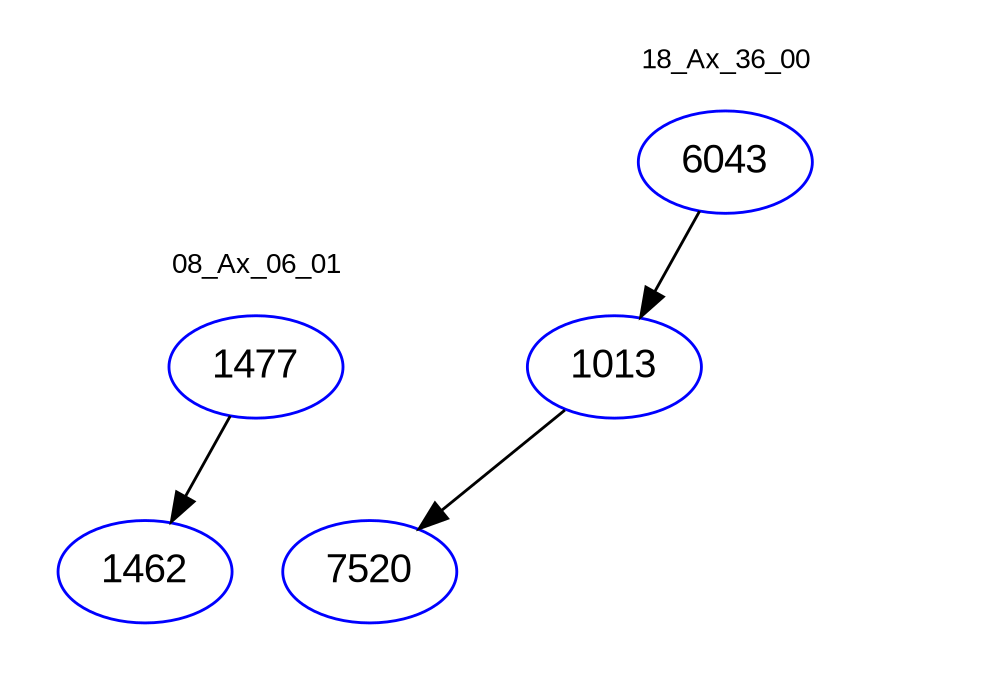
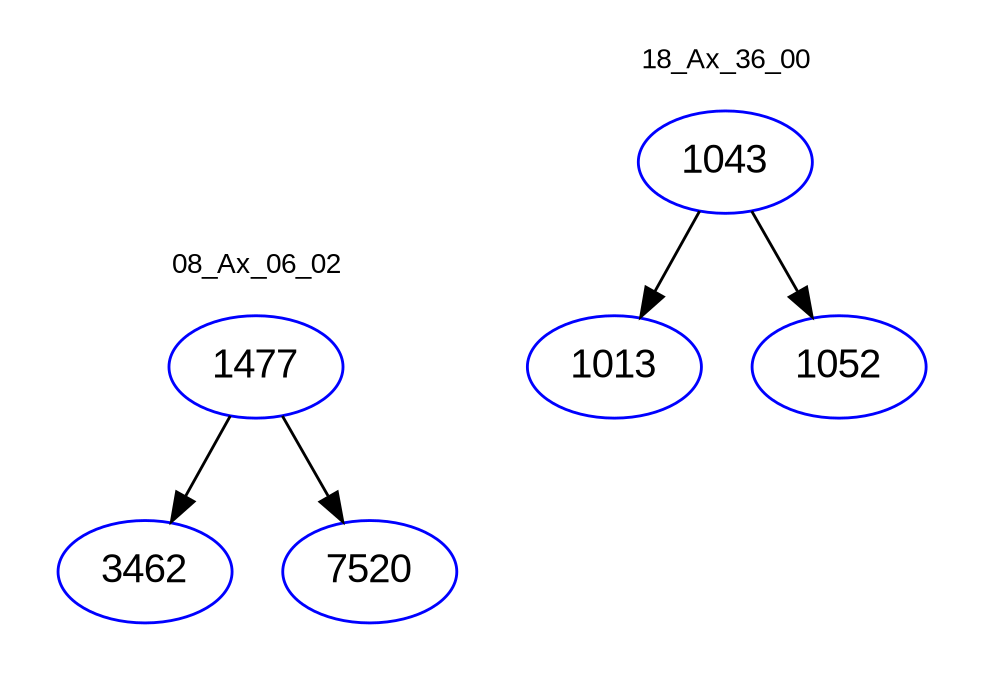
node "6043": label "6043" -> "1043"
cluster "08_Ax_06_01": label "08_Ax_06_01" -> "08_Ax_06_02"
node "1052": added
edge "1013" -> "7520": now "1477" -> "7520"
node "1462": label "1462" -> "3462"
